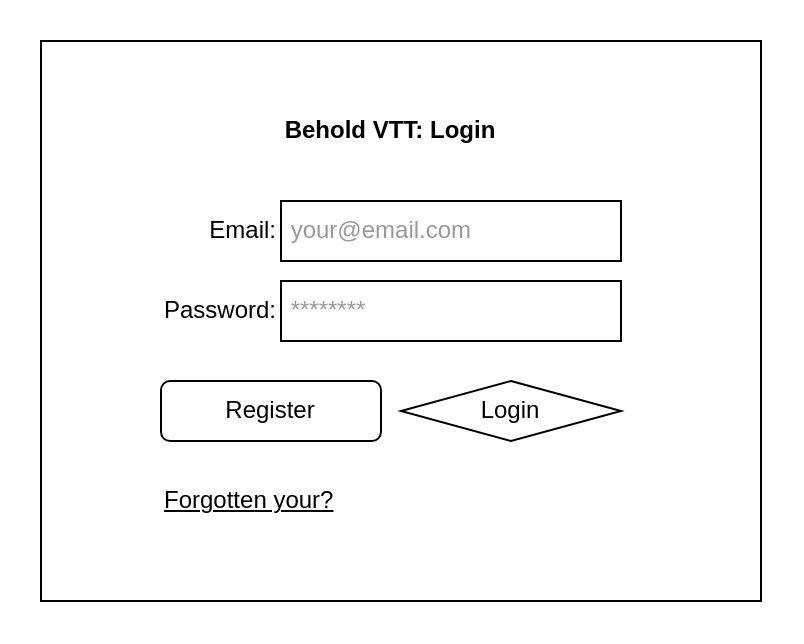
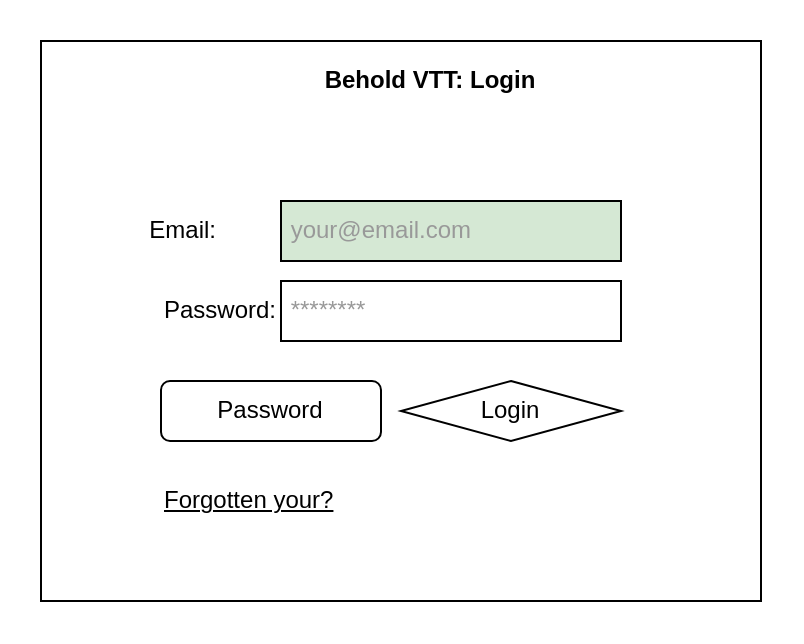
node "Behold VTT: Login": moved (391, 131) -> (431, 81)
node "Email:": moved (211, 231) -> (151, 231)
node "your@email.com": fillcolor #ffffff -> #d5e8d4
node "Register": label "Register" -> "Password"
